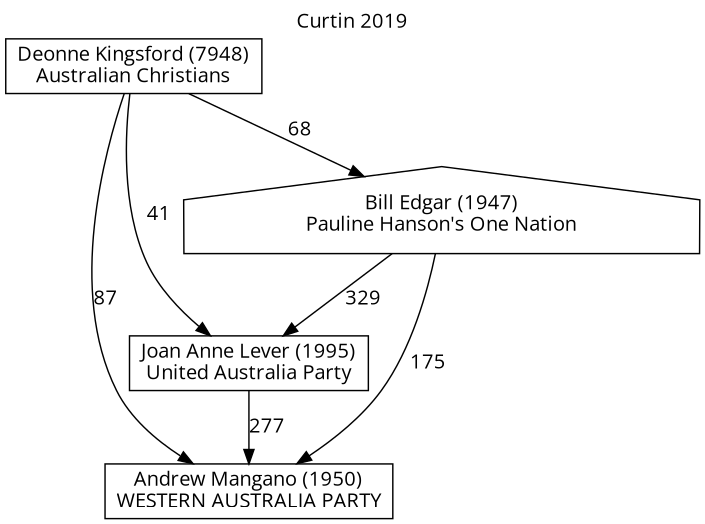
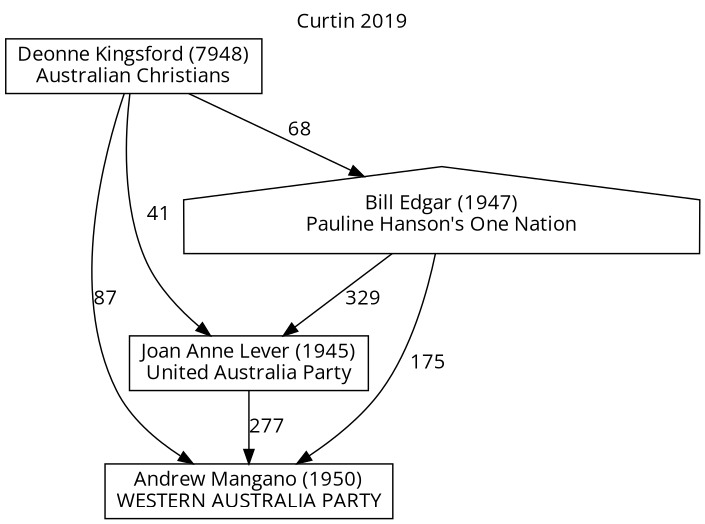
node "Joan Anne Lever (1995) United Australia Party": label "Joan Anne Lever (1995) United Australia Party" -> "Joan Anne Lever (1945) United Australia Party"
